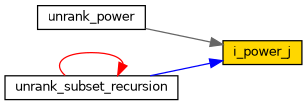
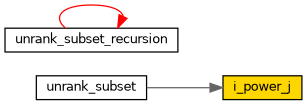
node "unrank_power": label "unrank_power" -> "unrank_subset"
edge "unrank_subset_recursion" -> "i_power_j": removed
